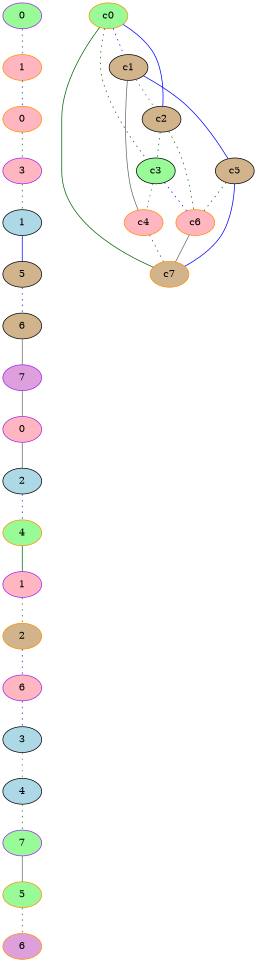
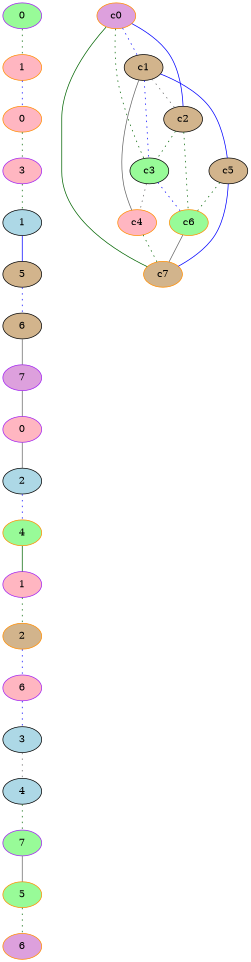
node "c0": fillcolor palegreen -> plum
edge "c1" -- "c3": added
node "c6": fillcolor lightpink -> palegreen
